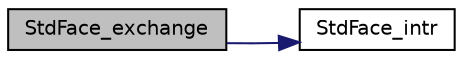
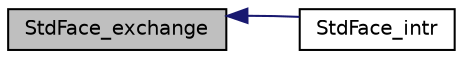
edge "StdFace_exchange" -> "StdFace_intr": reversed
